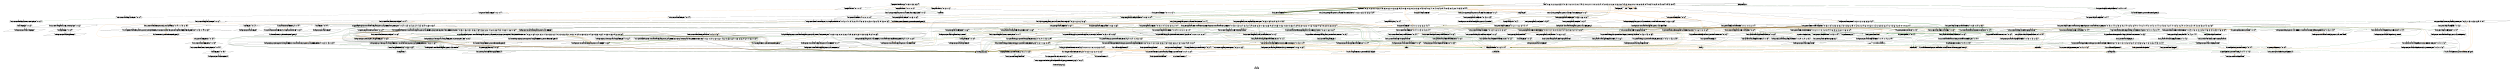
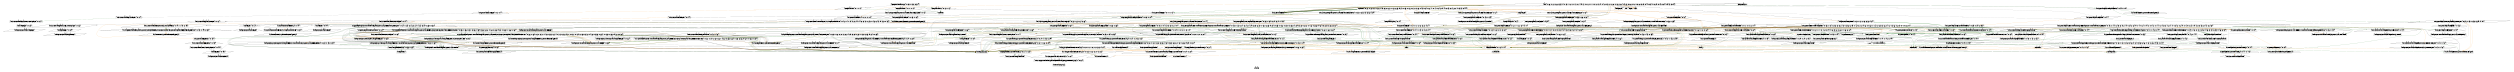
node "{_ZSt10_ConstructI5phaseJS0_EEvPT_DpOT0_|{<s0>312|<s1>313}}": removed
